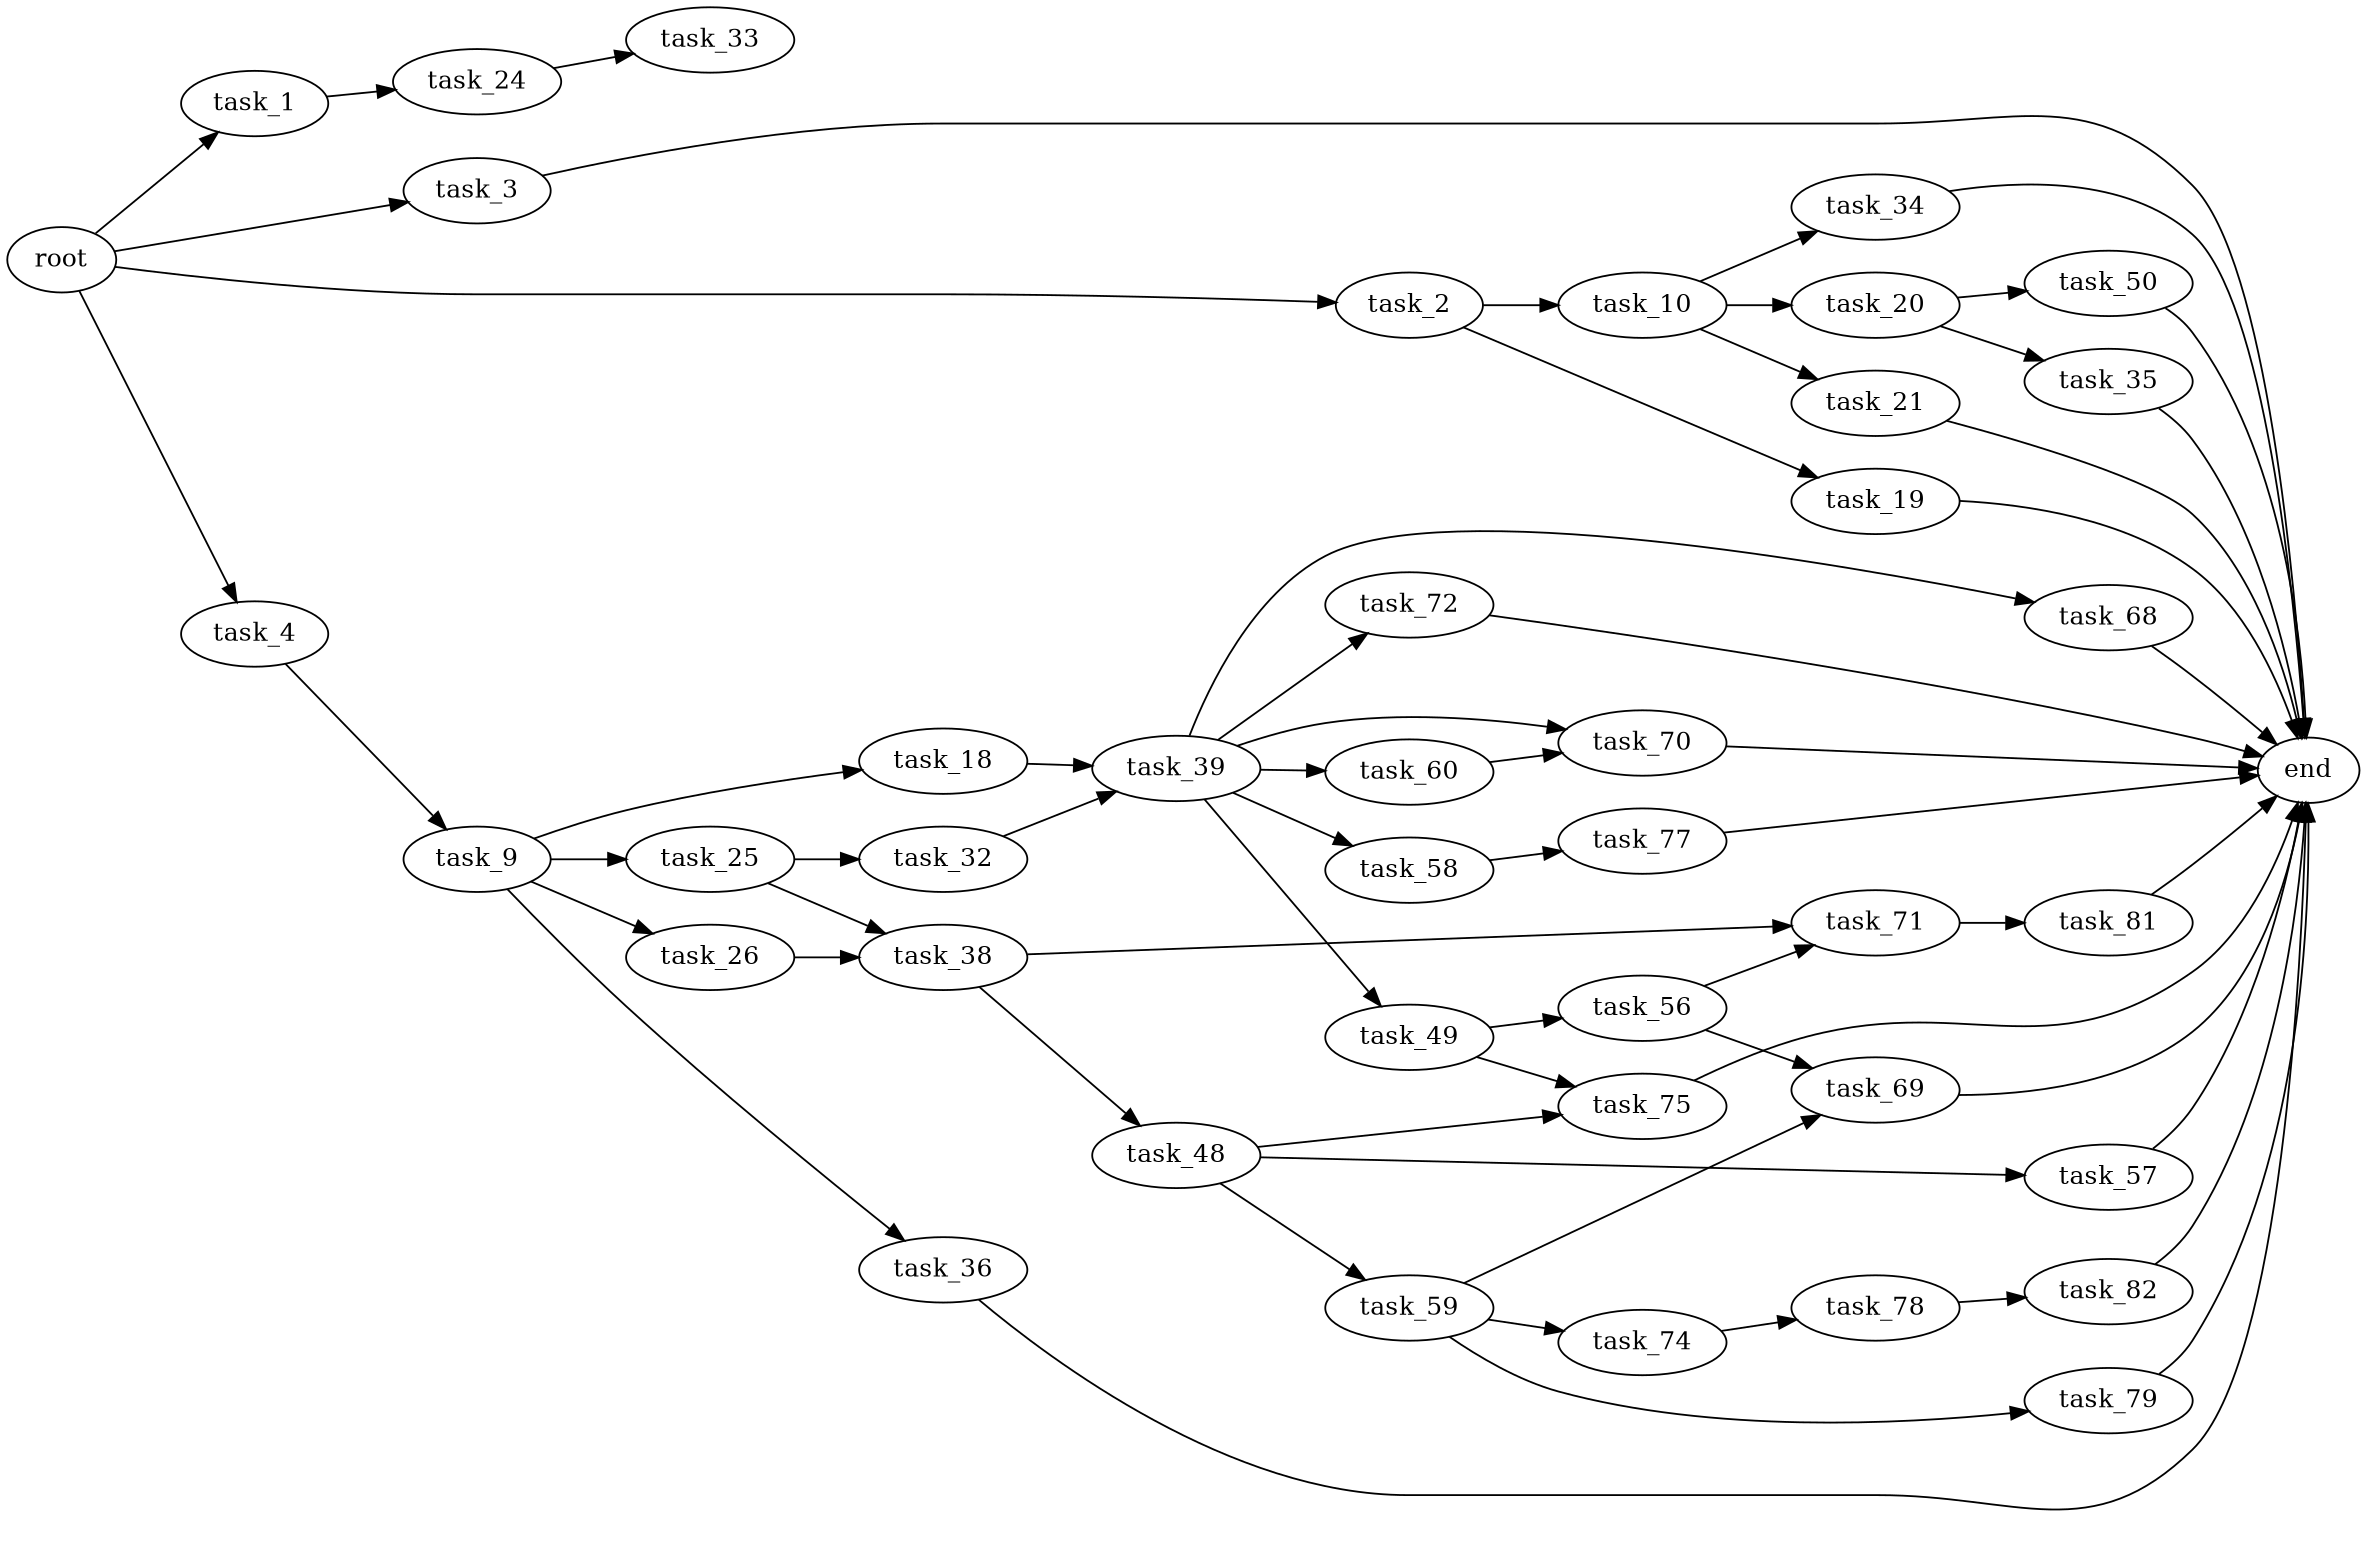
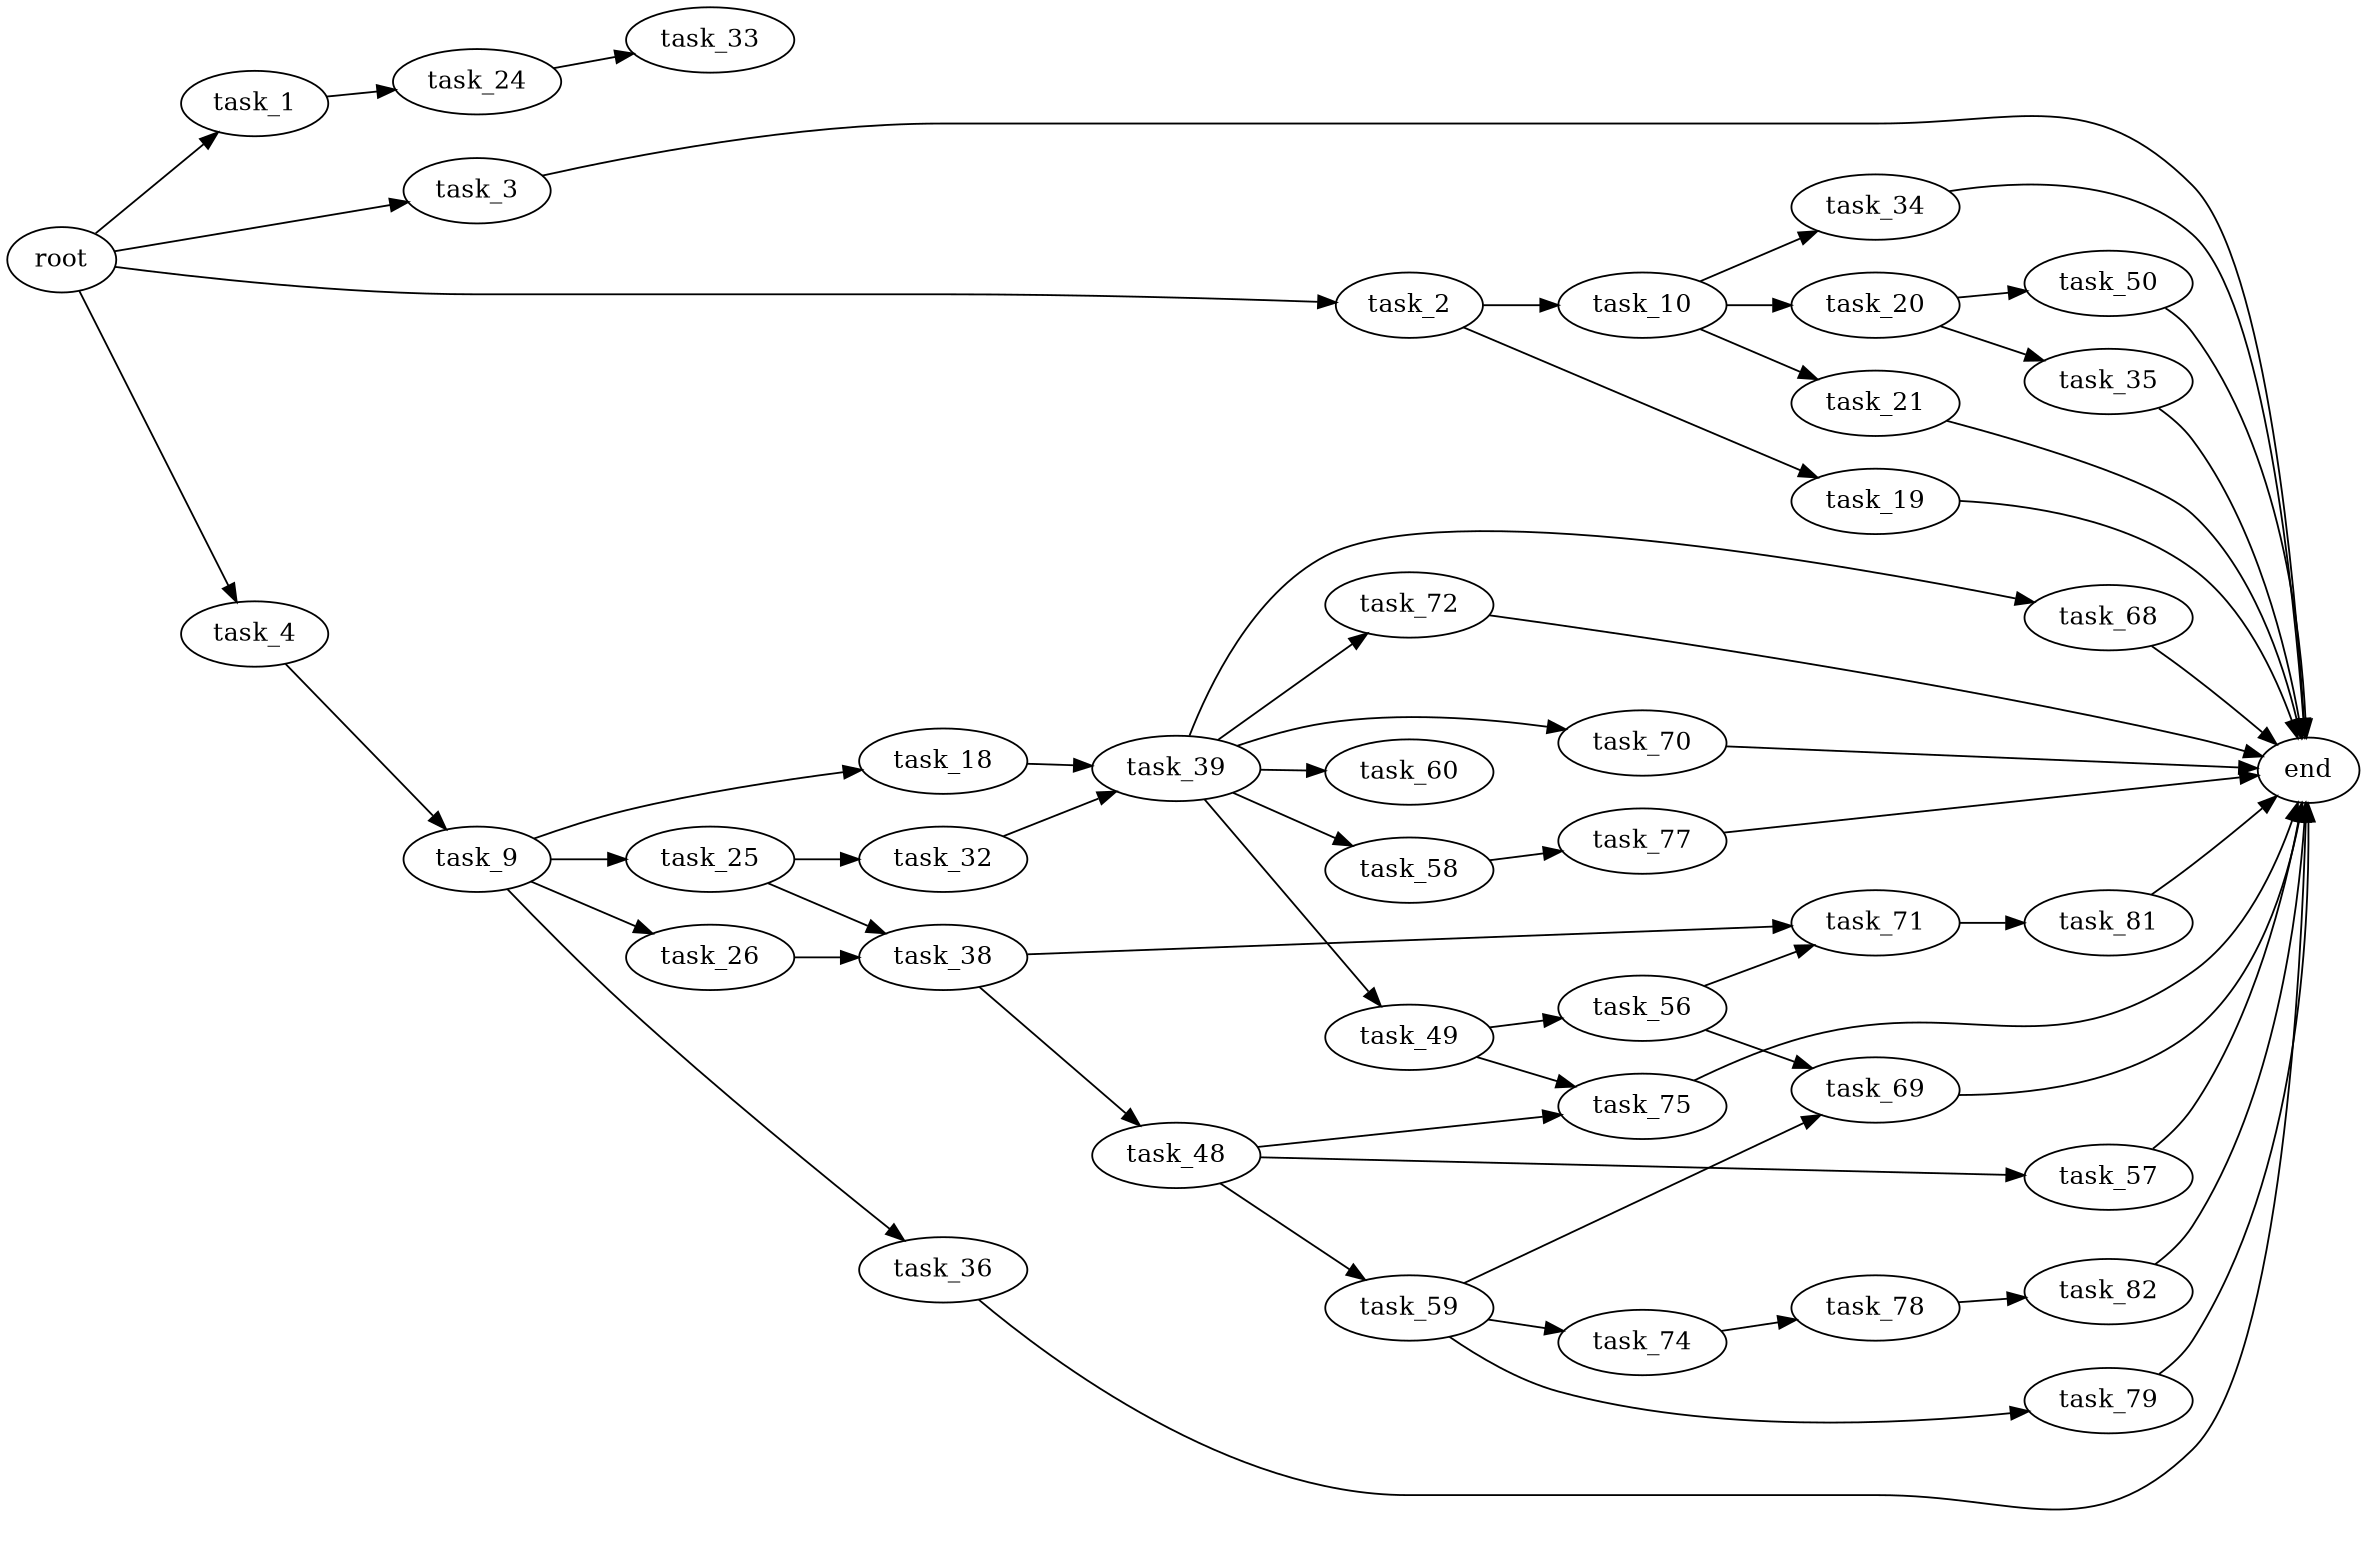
edge "task_60" -> "task_70": removed
